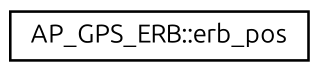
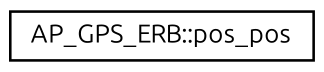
node "AP_GPS_ERB::erb_pos": label "AP_GPS_ERB::erb_pos" -> "AP_GPS_ERB::pos_pos"
